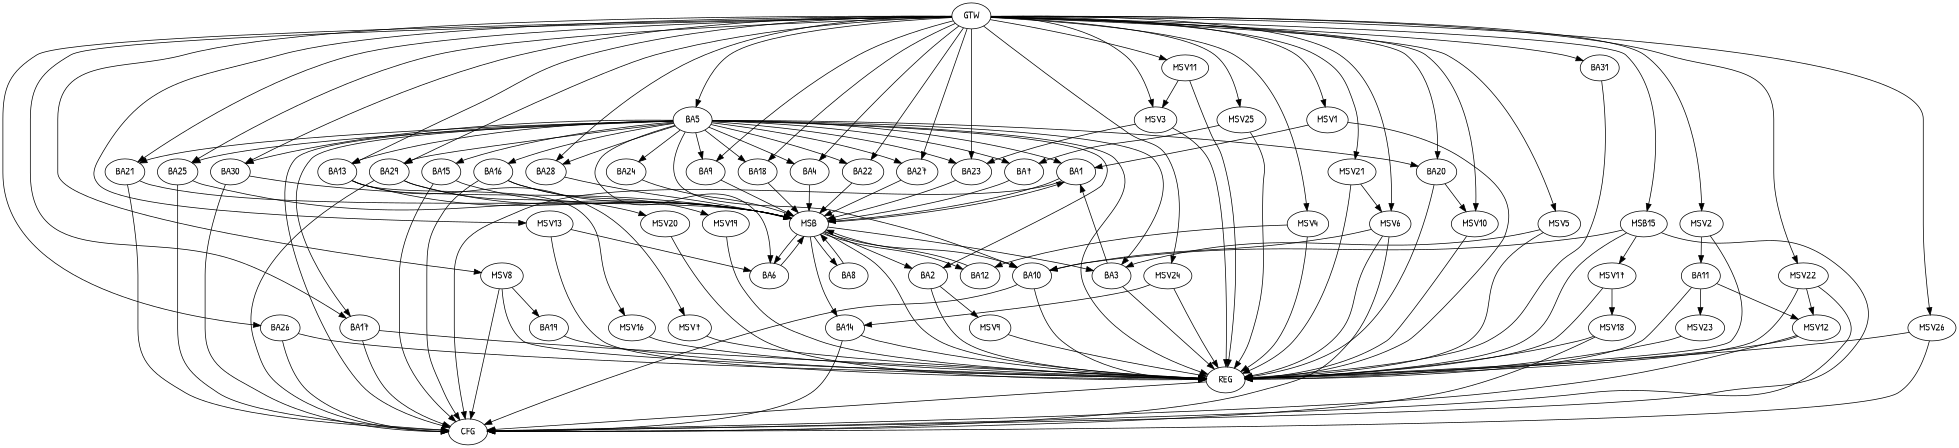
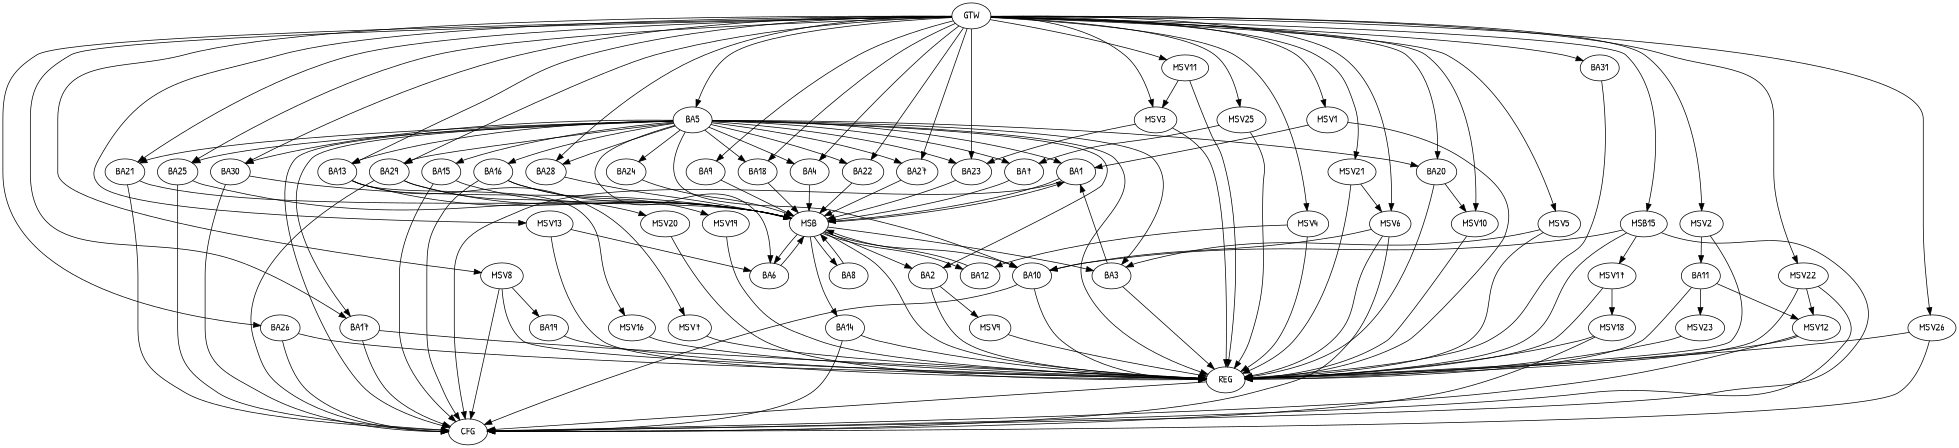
edge "BA5" -> "BA9": removed
node "MSV24": removed
